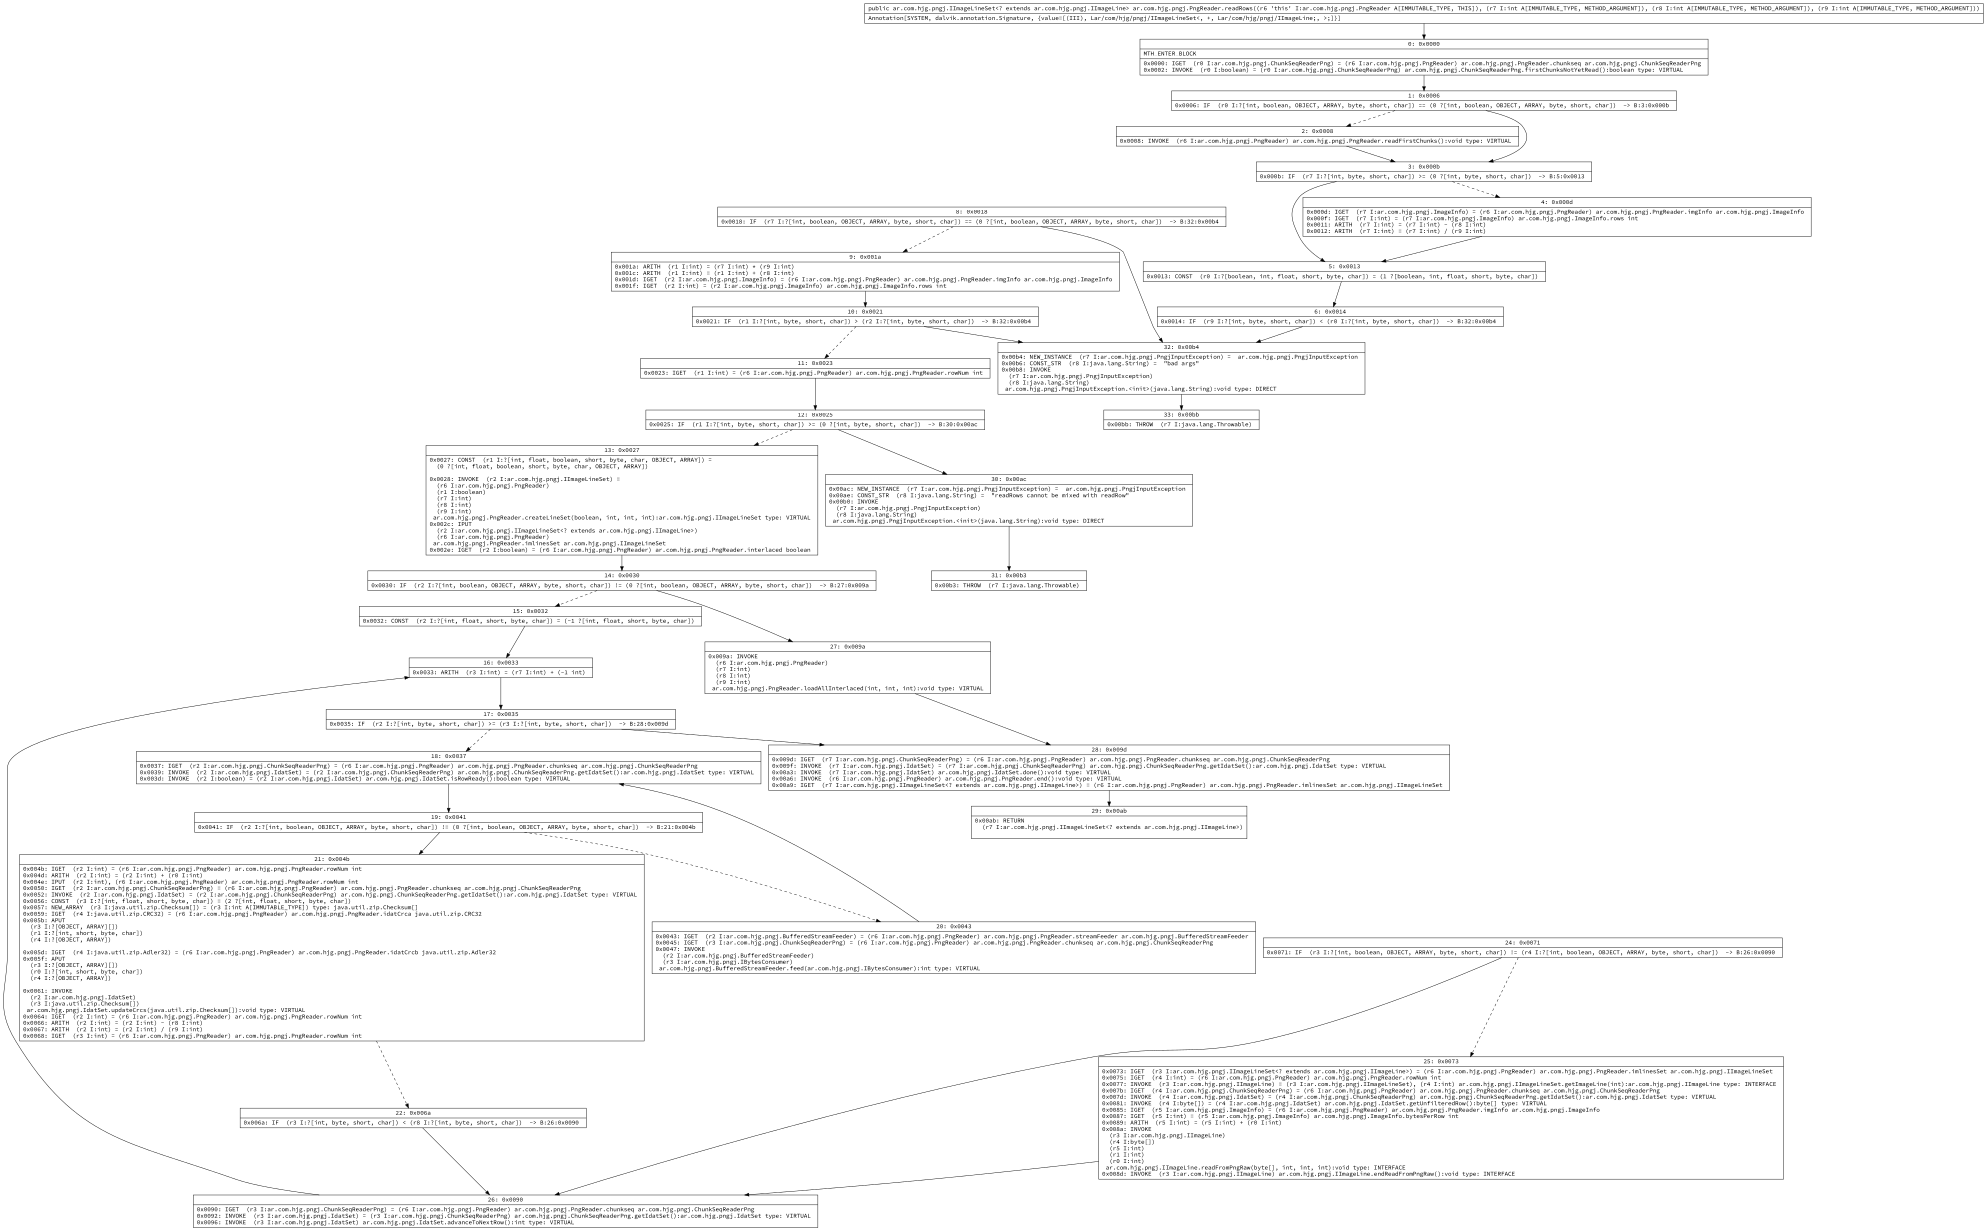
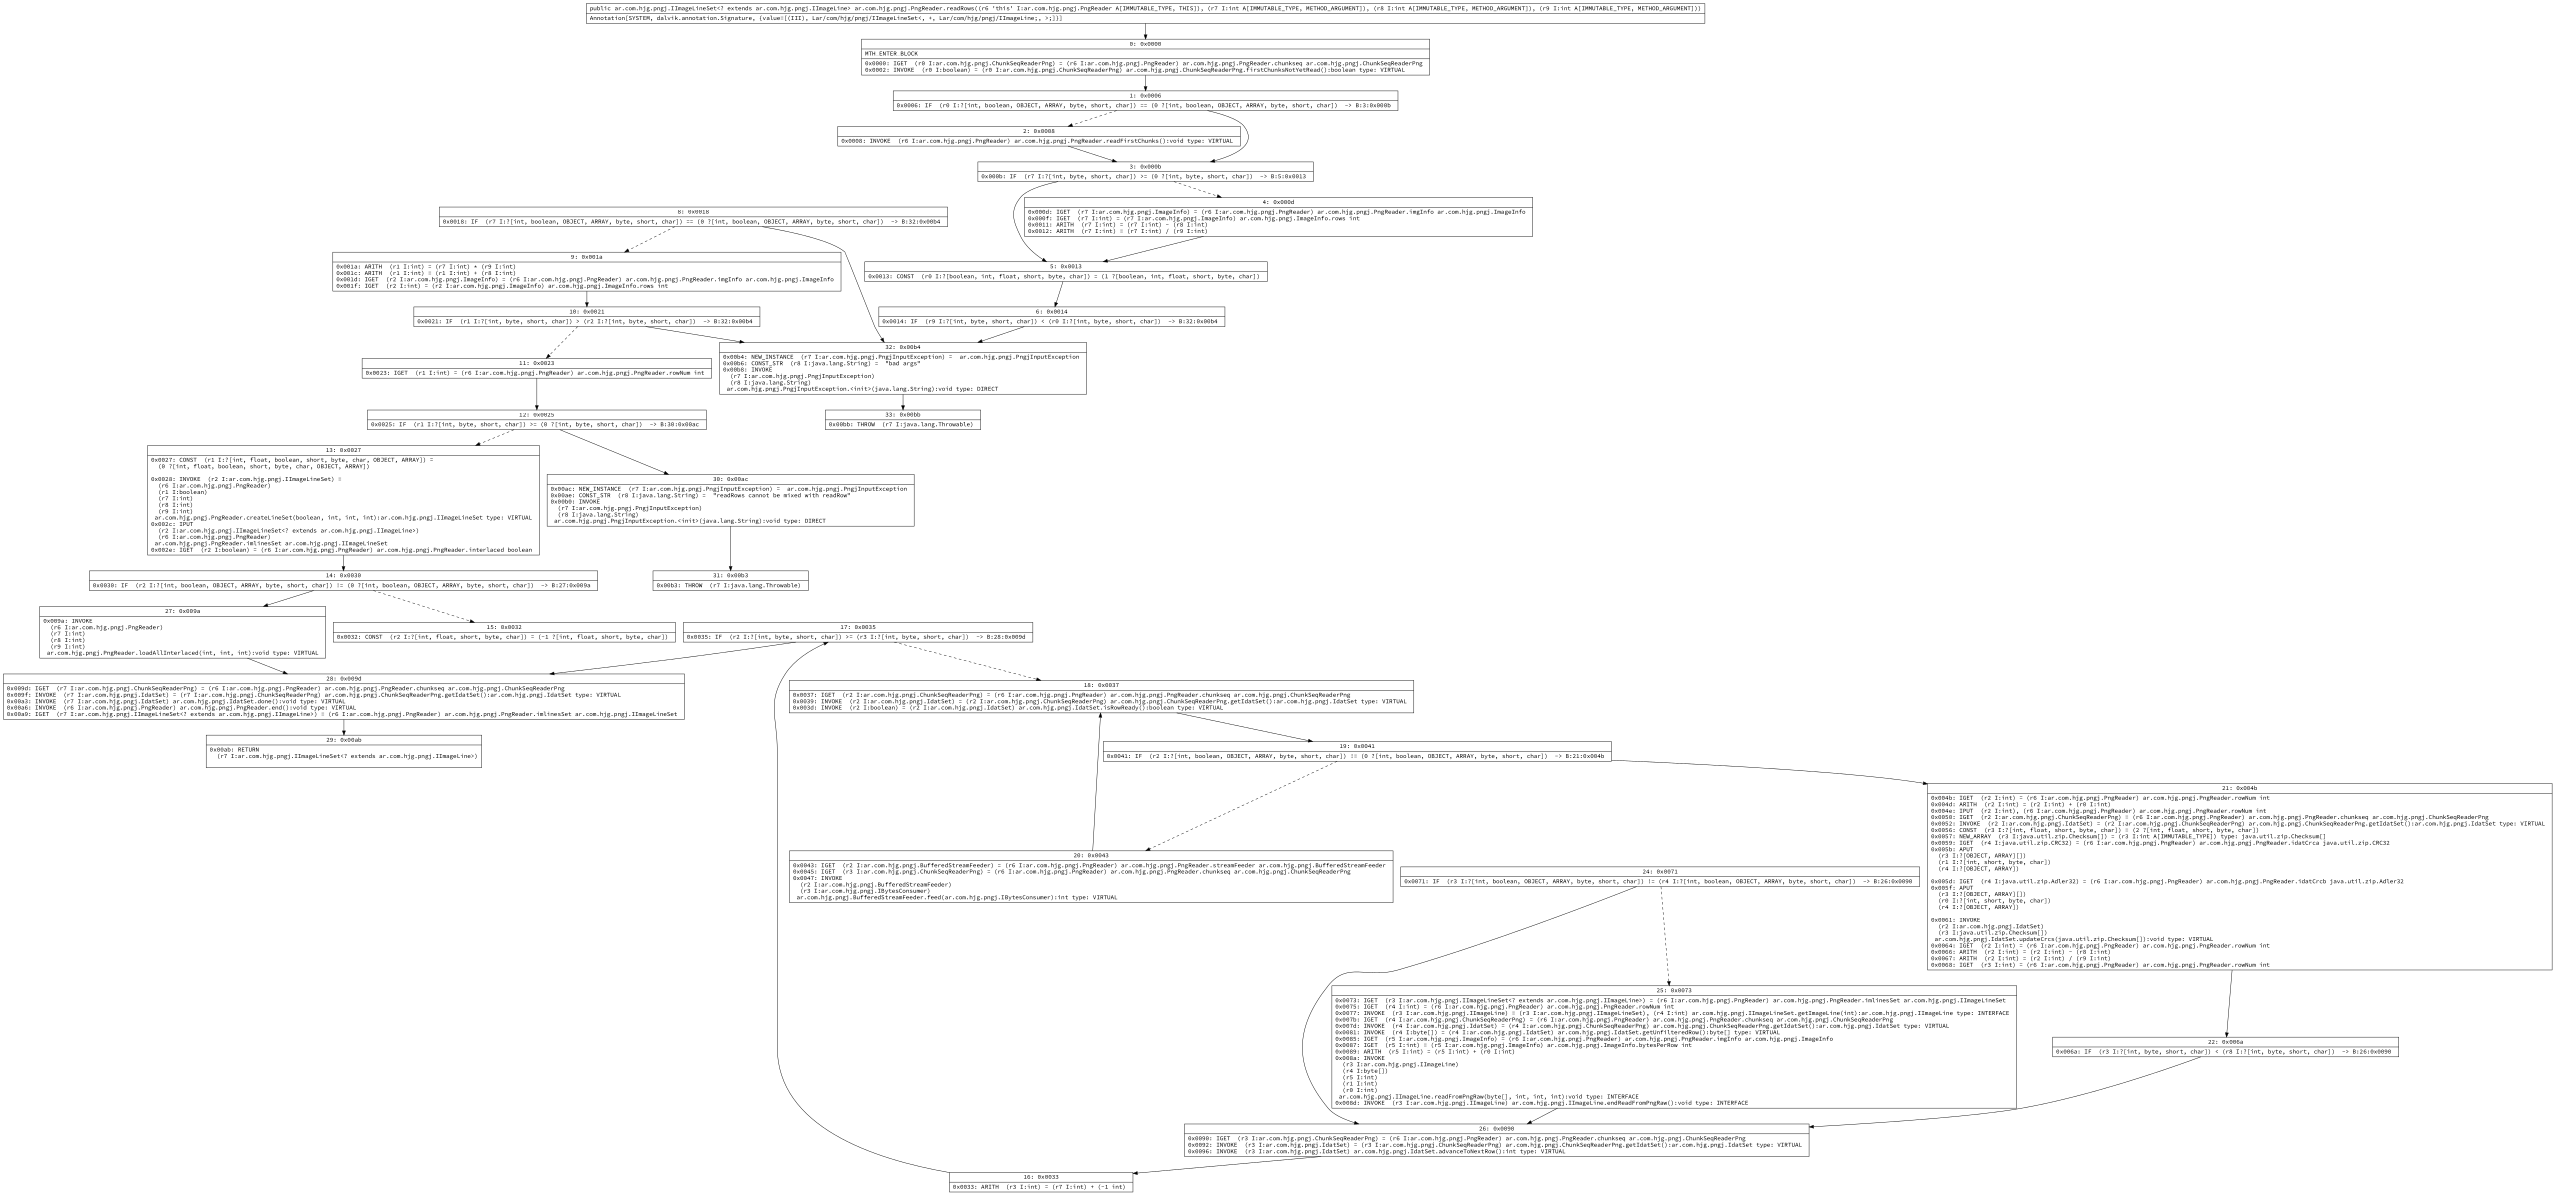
edge "15: 0x0032" -> "16: 0x0033": removed
edge "21: 0x004b" -> "22: 0x006a": style dashed -> solid
